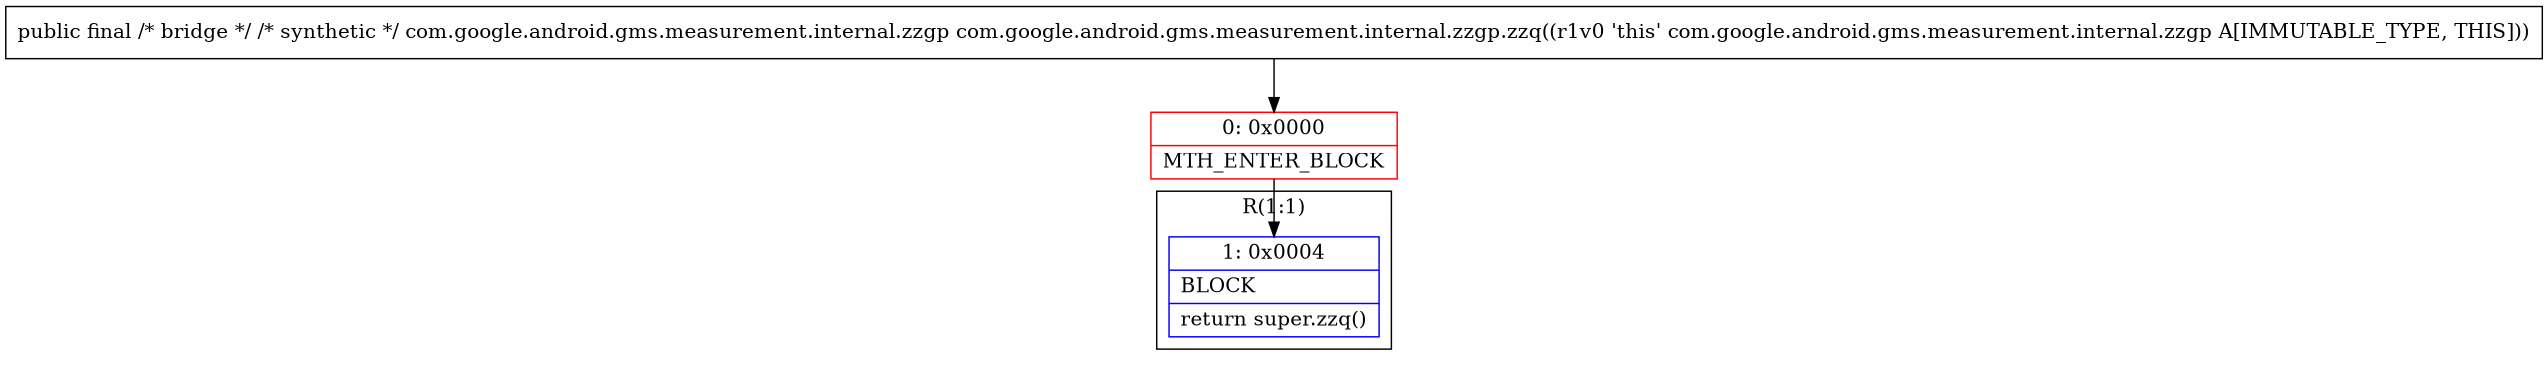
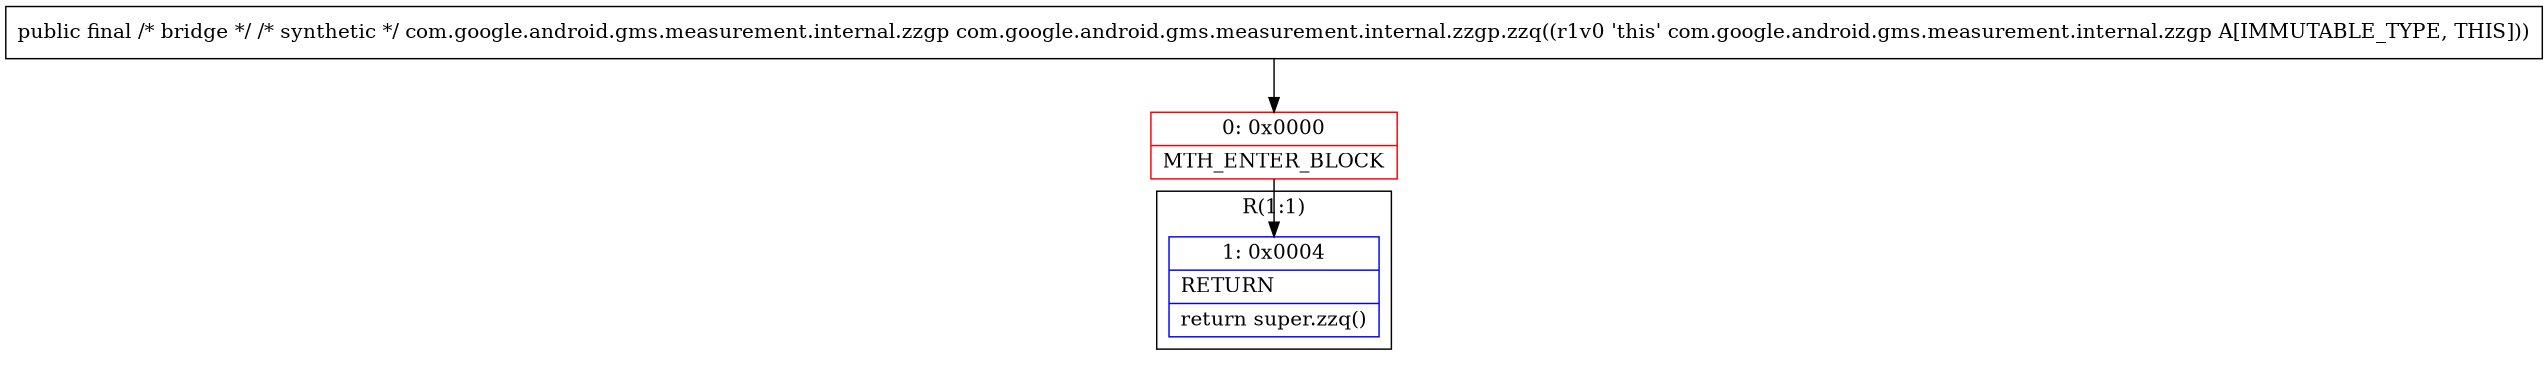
node "1: 0x0004": text "BLOCK" -> "RETURN"
